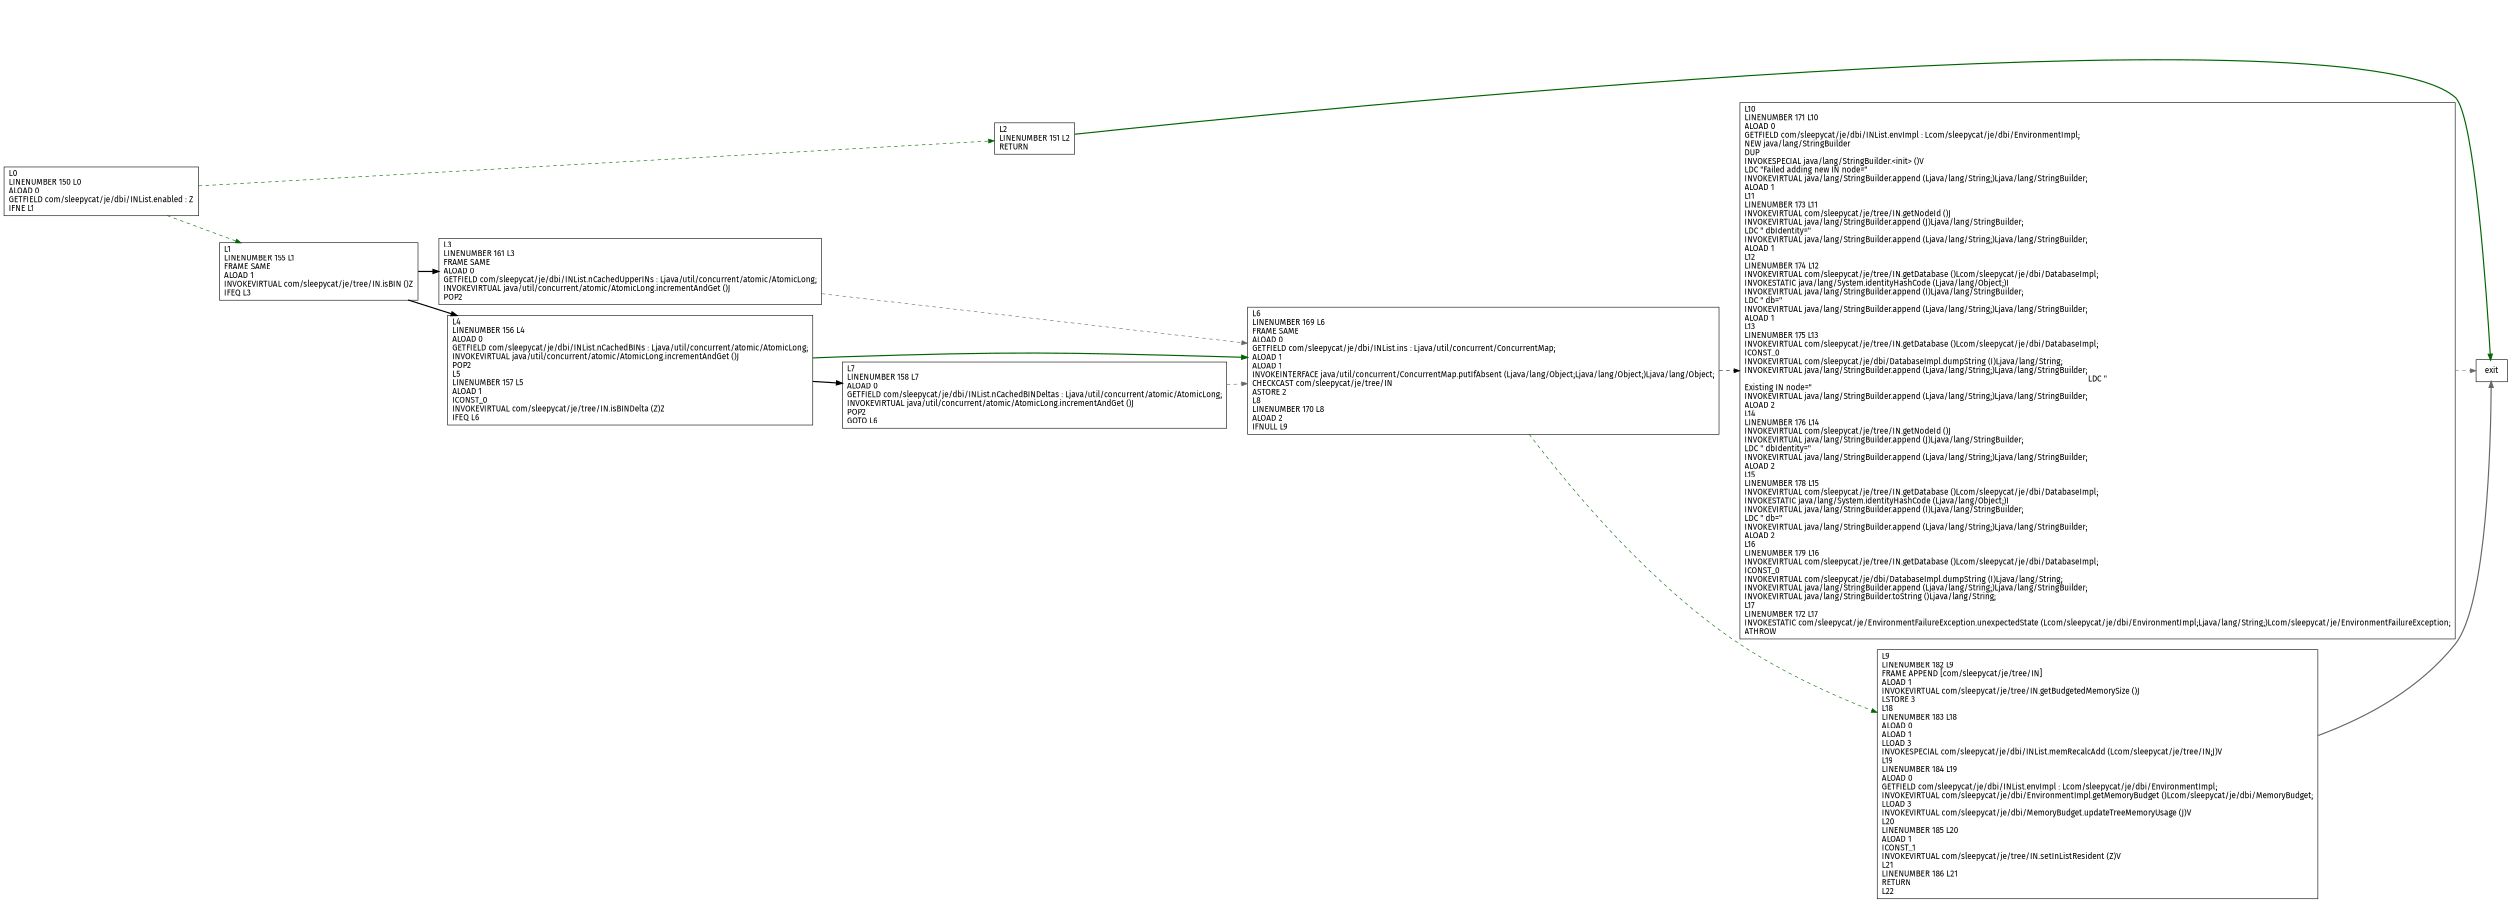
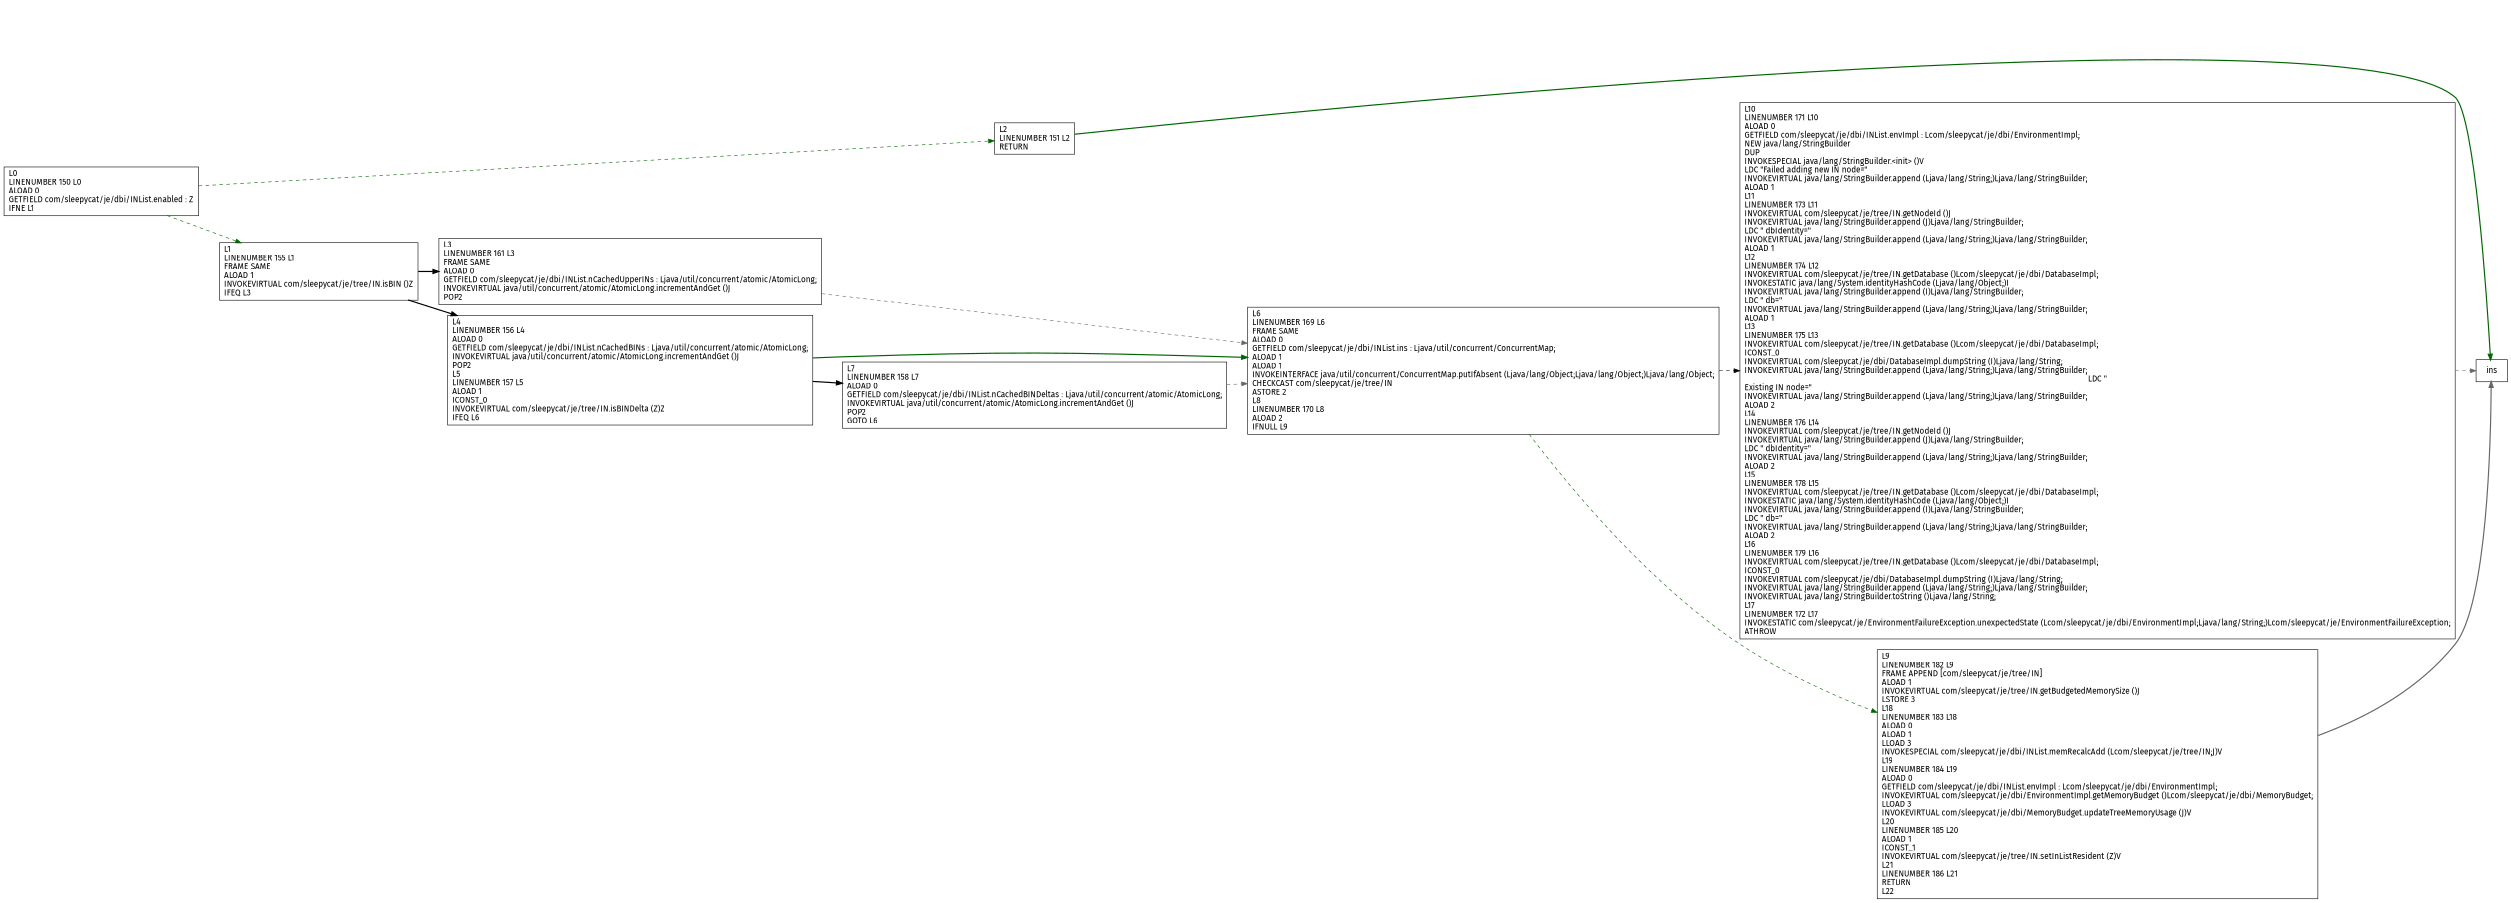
node "exit": label "exit" -> "ins"
